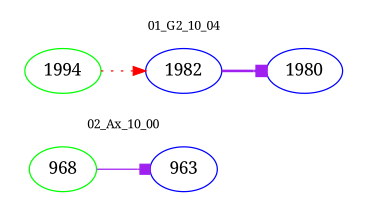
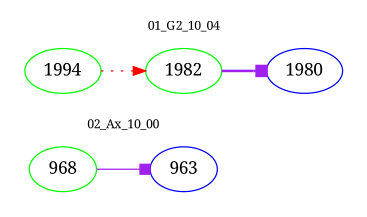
node "1982": color blue -> green
